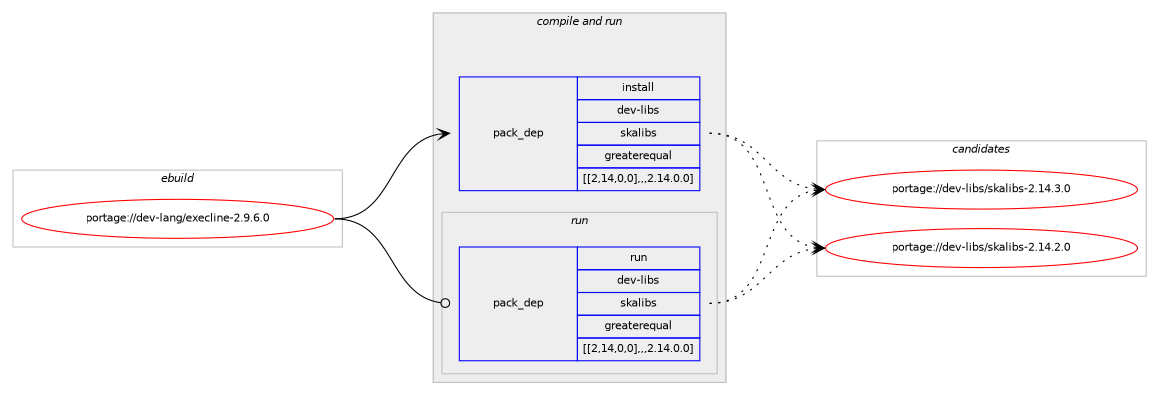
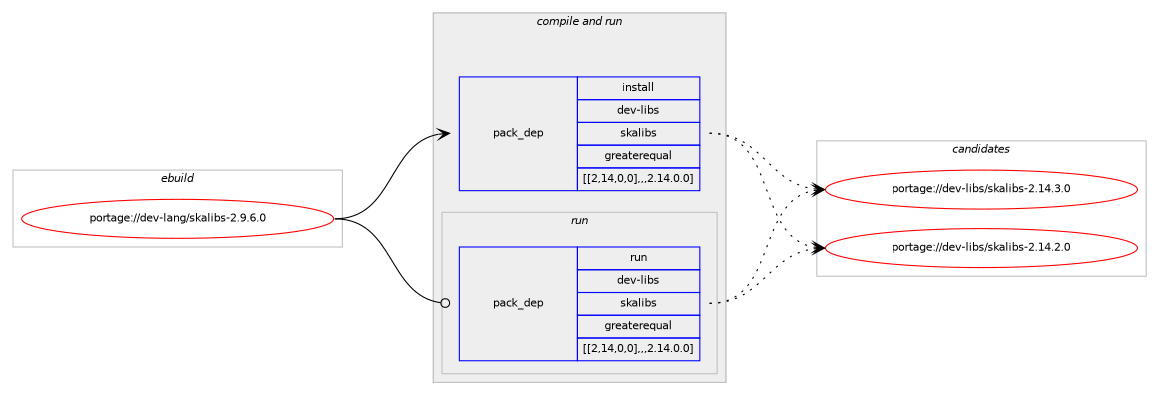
node "portage://dev-lang/execline-2.9.6.0": label "portage://dev-lang/execline-2.9.6.0" -> "portage://dev-lang/skalibs-2.9.6.0"
